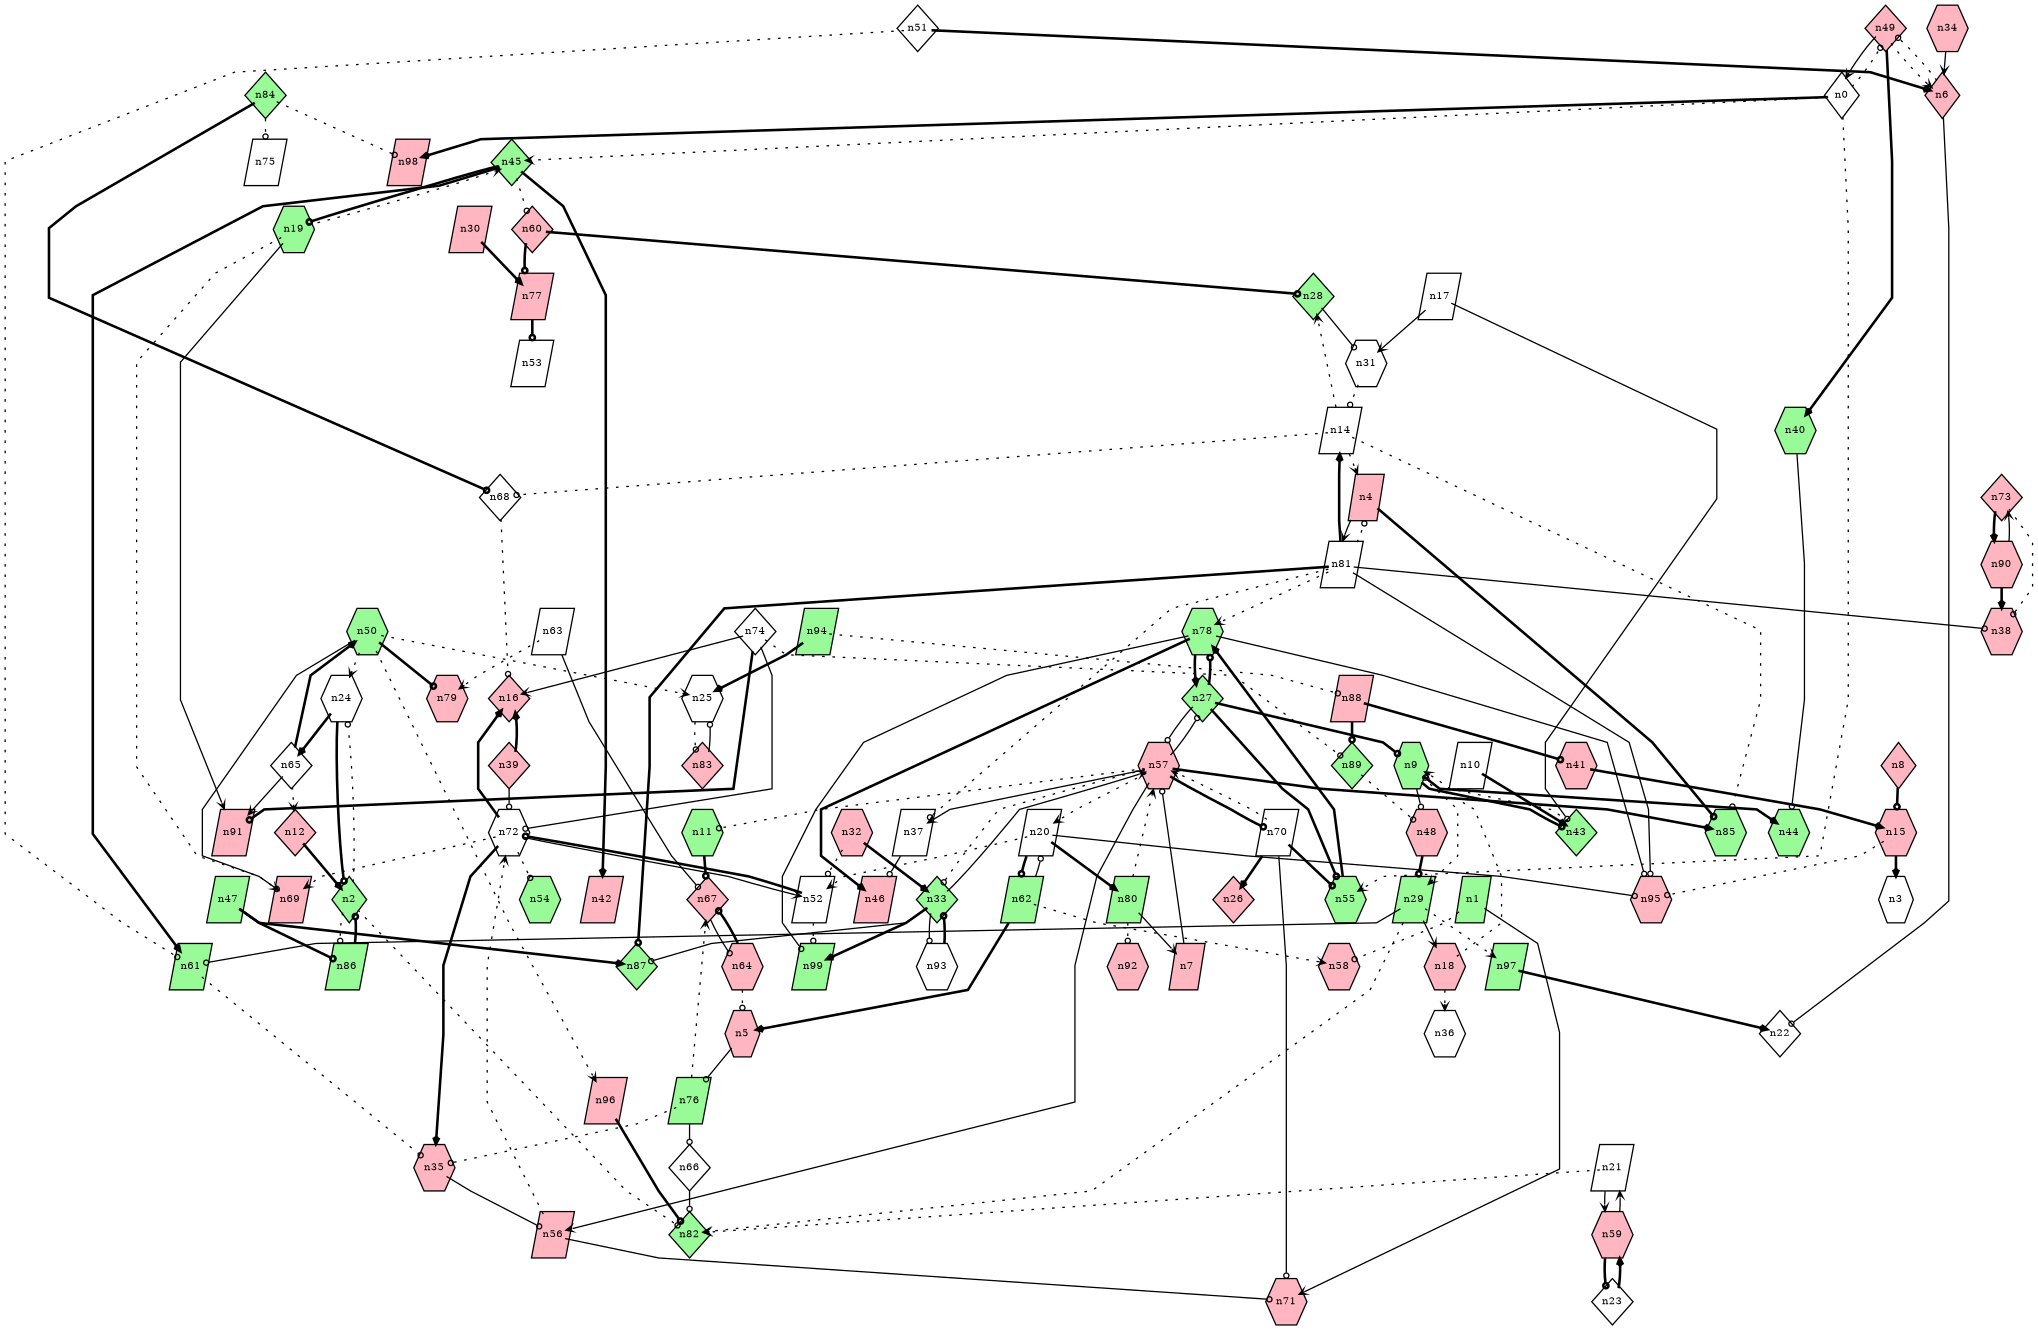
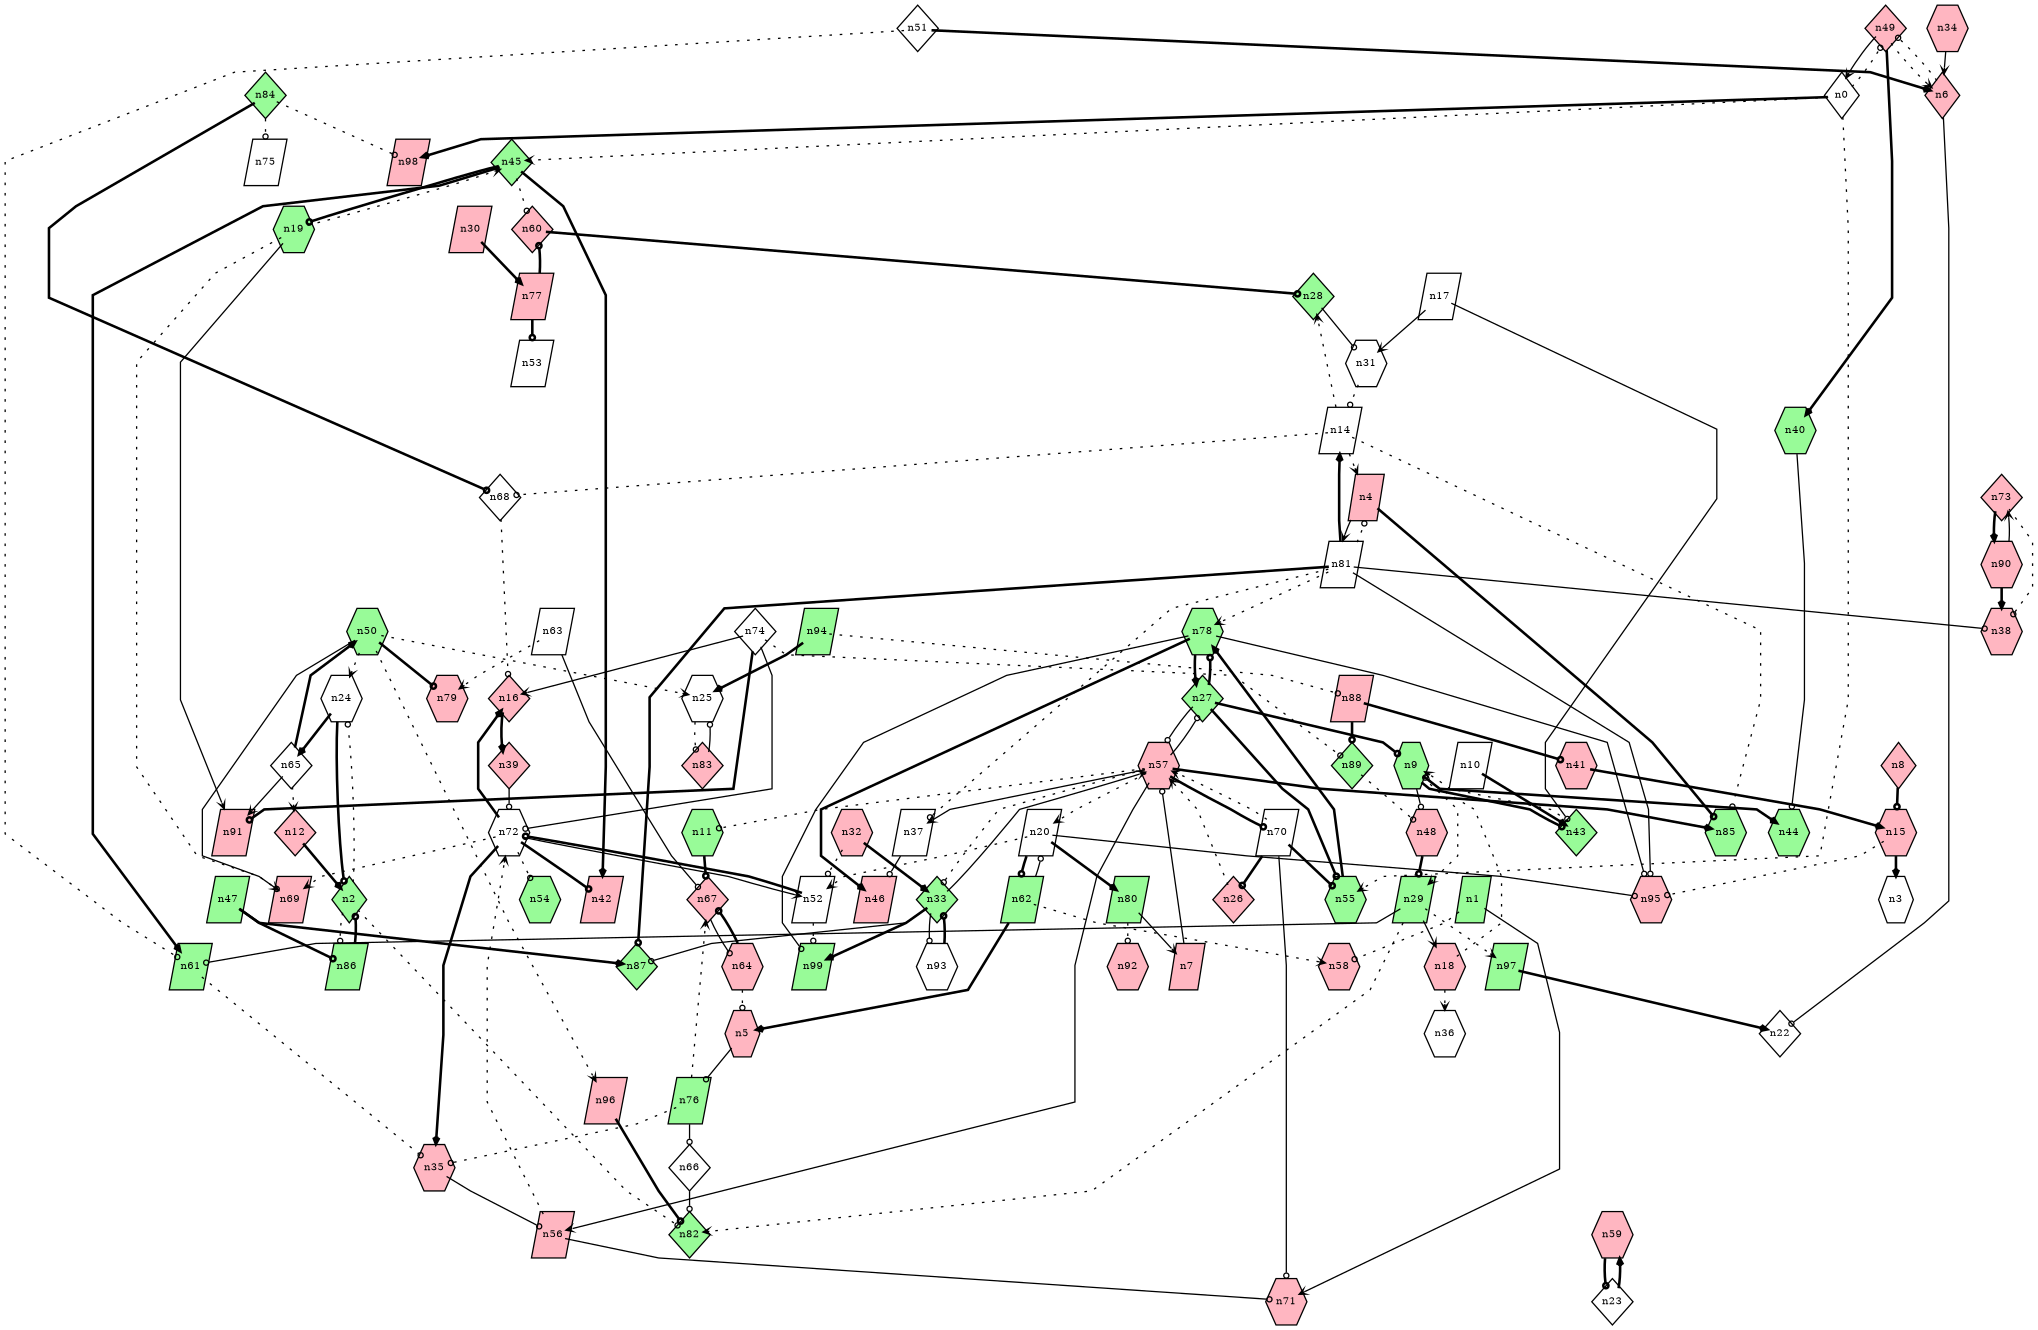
edge "n60" -> "n77": reversed
edge "n39" -> "n16": reversed
edge "n80" -> "n57": now "n26" -> "n57"
edge "n72" -> "n42": added
edge "n70" -> "n26": arrowhead vee -> odot
node "n21": removed
